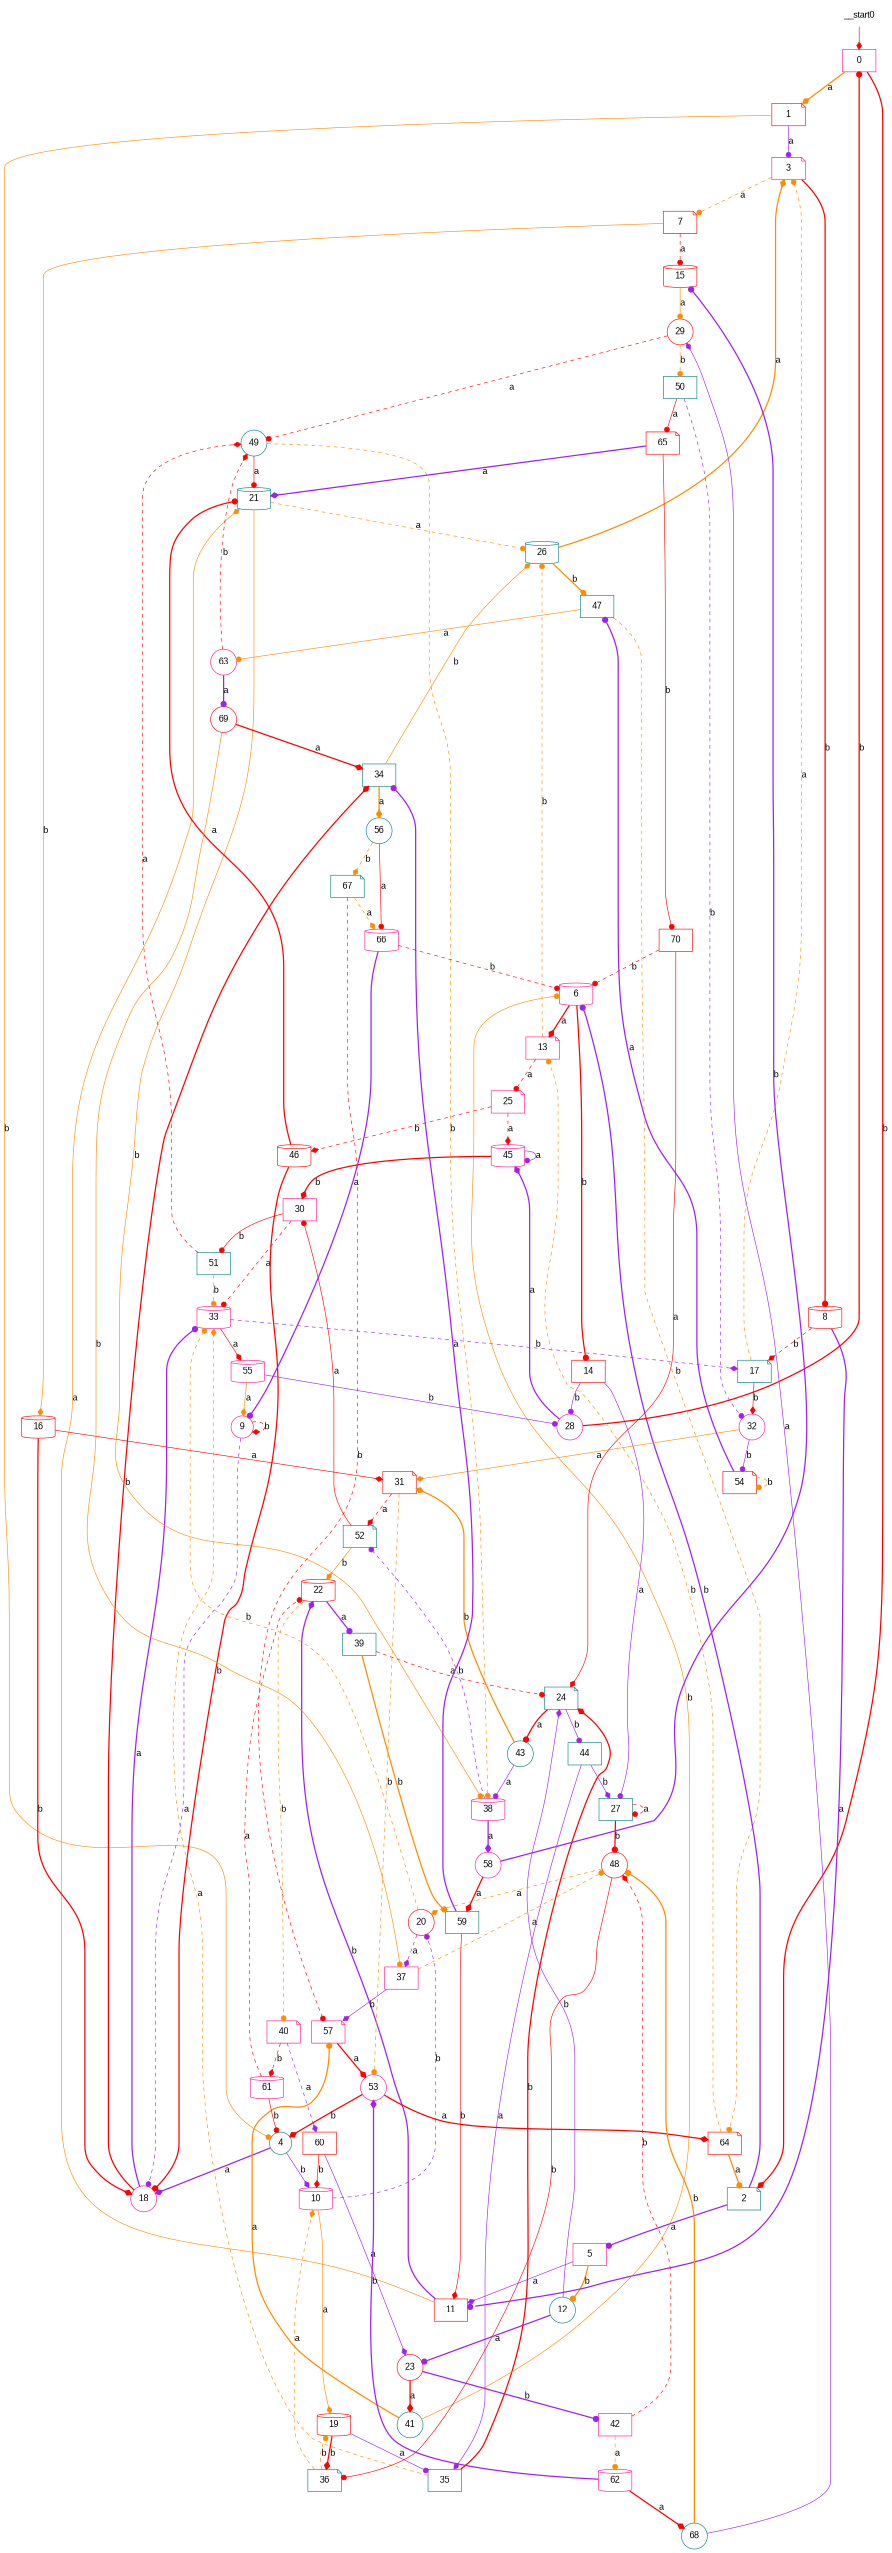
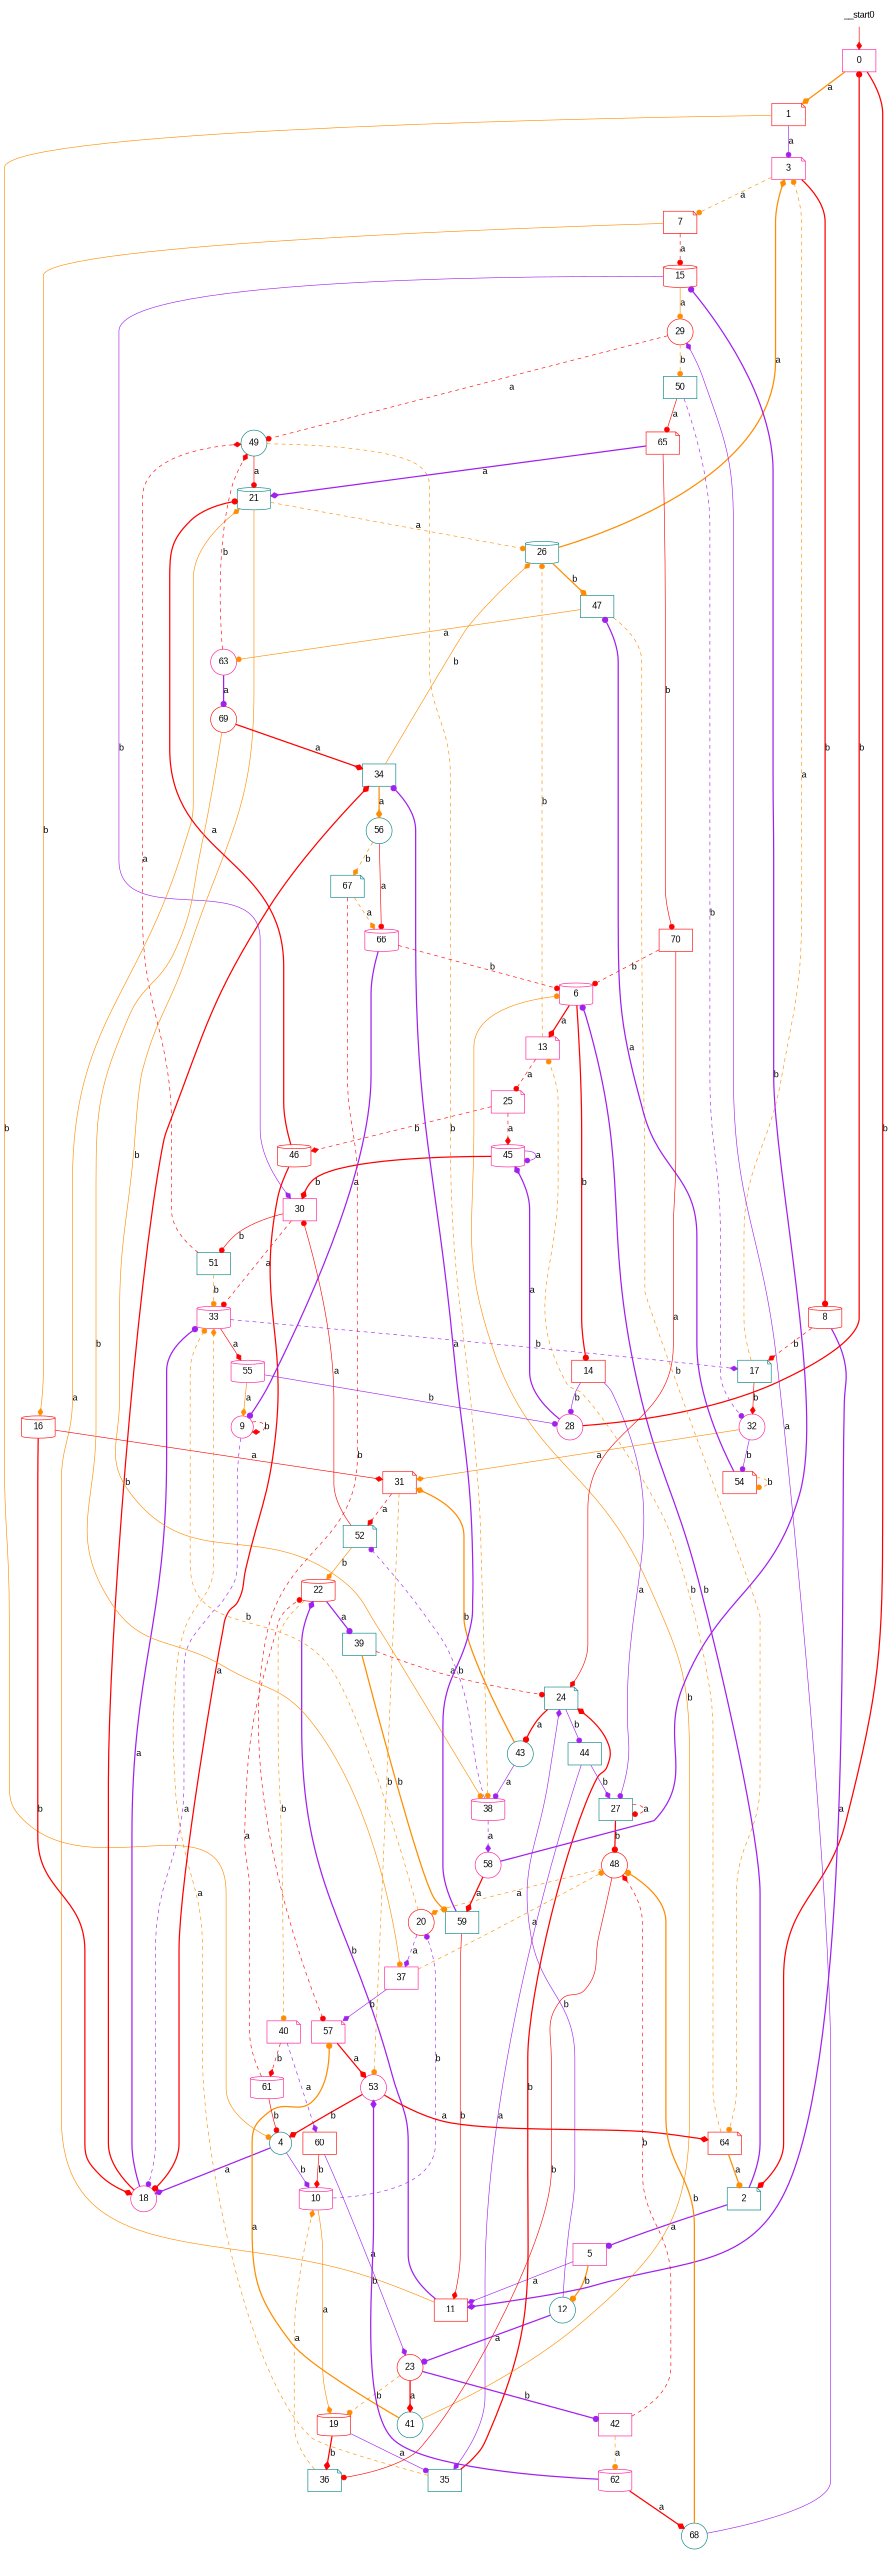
edge "15" -> "30": added, label "b"
edge "46" -> "18": label "b" -> "a"
edge "38" -> "58": style bold -> dashed
edge "8" -> "11": arrowhead dot -> diamond
edge "36" -> "19": now "23" -> "19"
